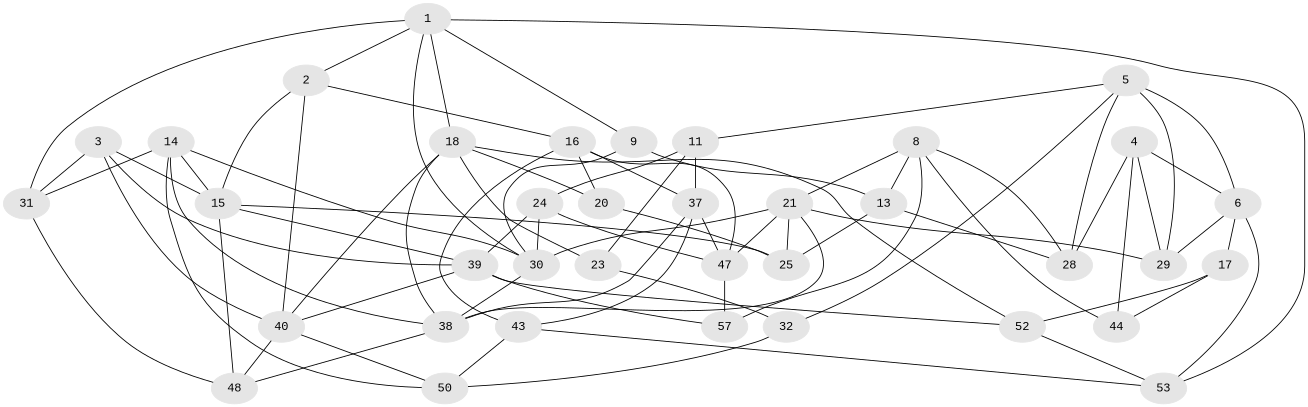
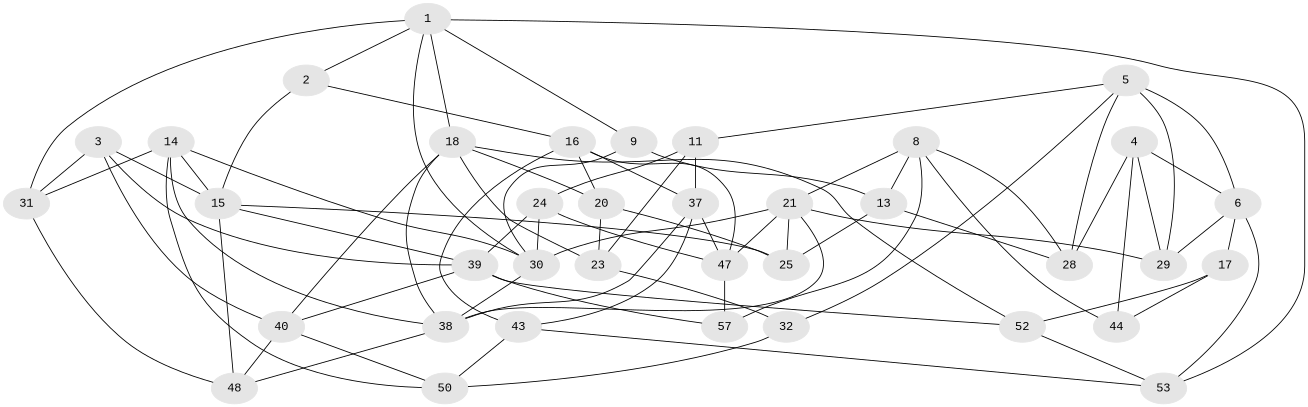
edge "2" -- "40": removed
edge "20" -- "23": added
